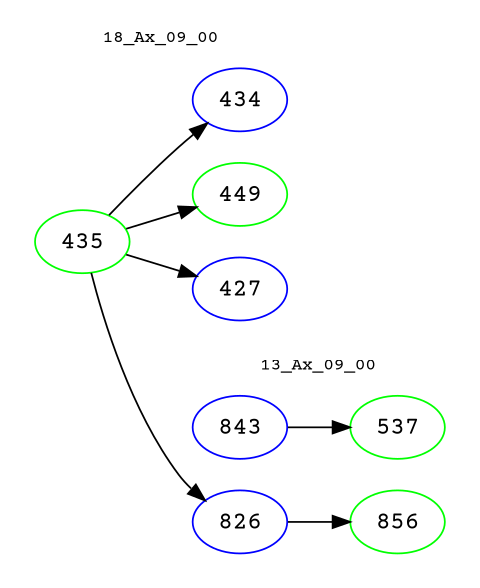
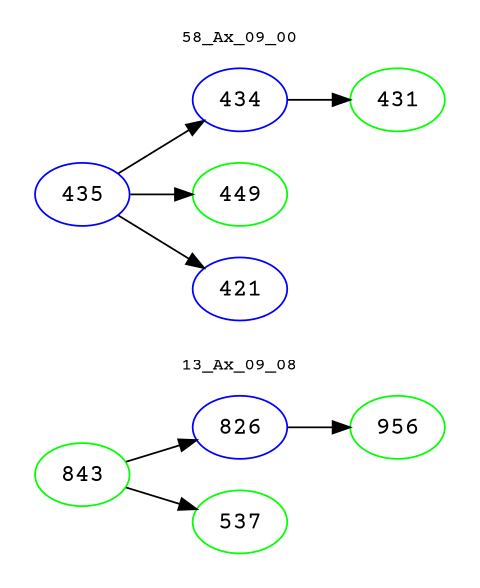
cluster "18_Ax_09_00": label "18_Ax_09_00" -> "58_Ax_09_00"
node "431": added
node "435": color green -> blue
node "427": label "427" -> "421"
cluster "13_Ax_09_00": label "13_Ax_09_00" -> "13_Ax_09_08"
edge "435" -> "826": now "843" -> "826"
node "843": color blue -> green
node "856": label "856" -> "956"
